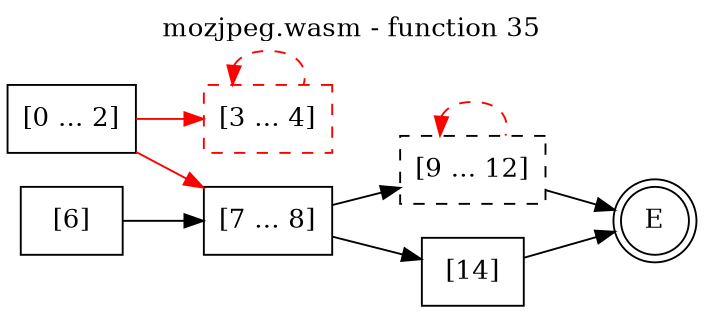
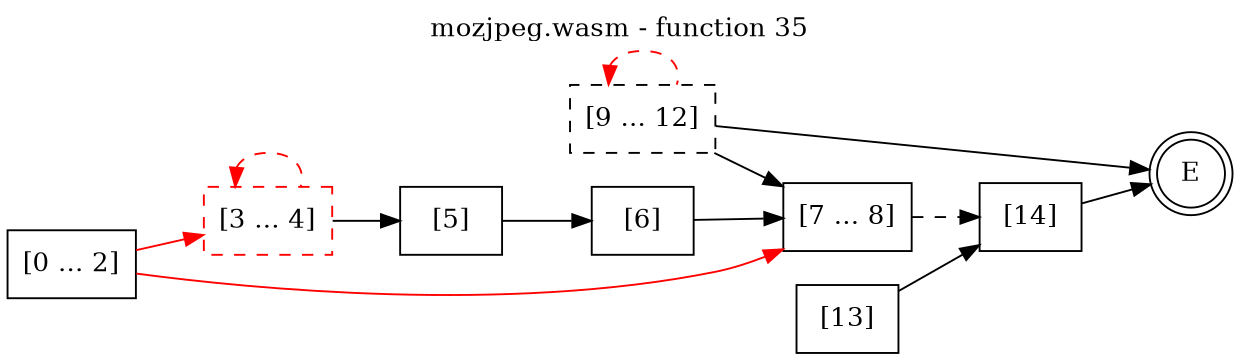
edge "[7 ... 8]" -> "[9 ... 12]": reversed
node "[5]": added
edge "[7 ... 8]" -> "[14]": style solid -> dashed
node "[13]": added
